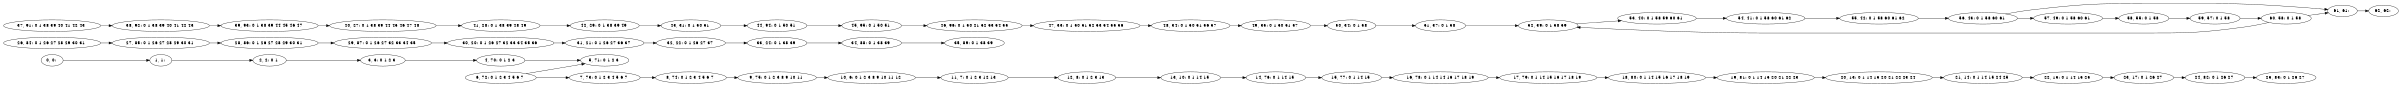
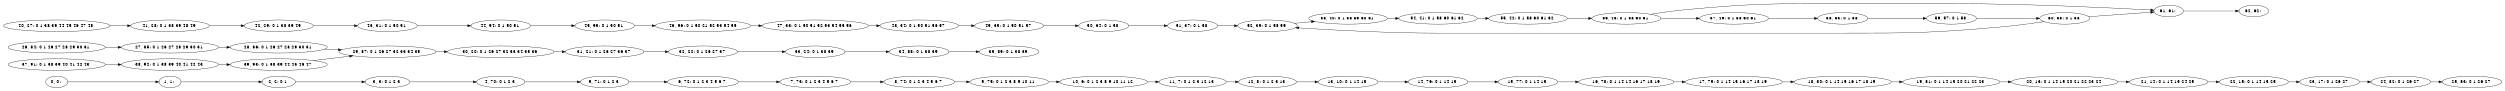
edge "39, 93: 0 1 38 39 44 45 46 47" -> "40, 27: 0 1 38 39 44 45 46 47 48": now "39, 93: 0 1 38 39 44 45 46 47" -> "29, 87: 0 1 26 27 32 33 34 35"
node "50, 34: 0 1 58": label "50, 34: 0 1 58" -> "50, 64: 0 1 58"
edge "6, 72: 0 1 2 3 4 5 6 7" -> "5, 71: 0 1 2 3": reversed
